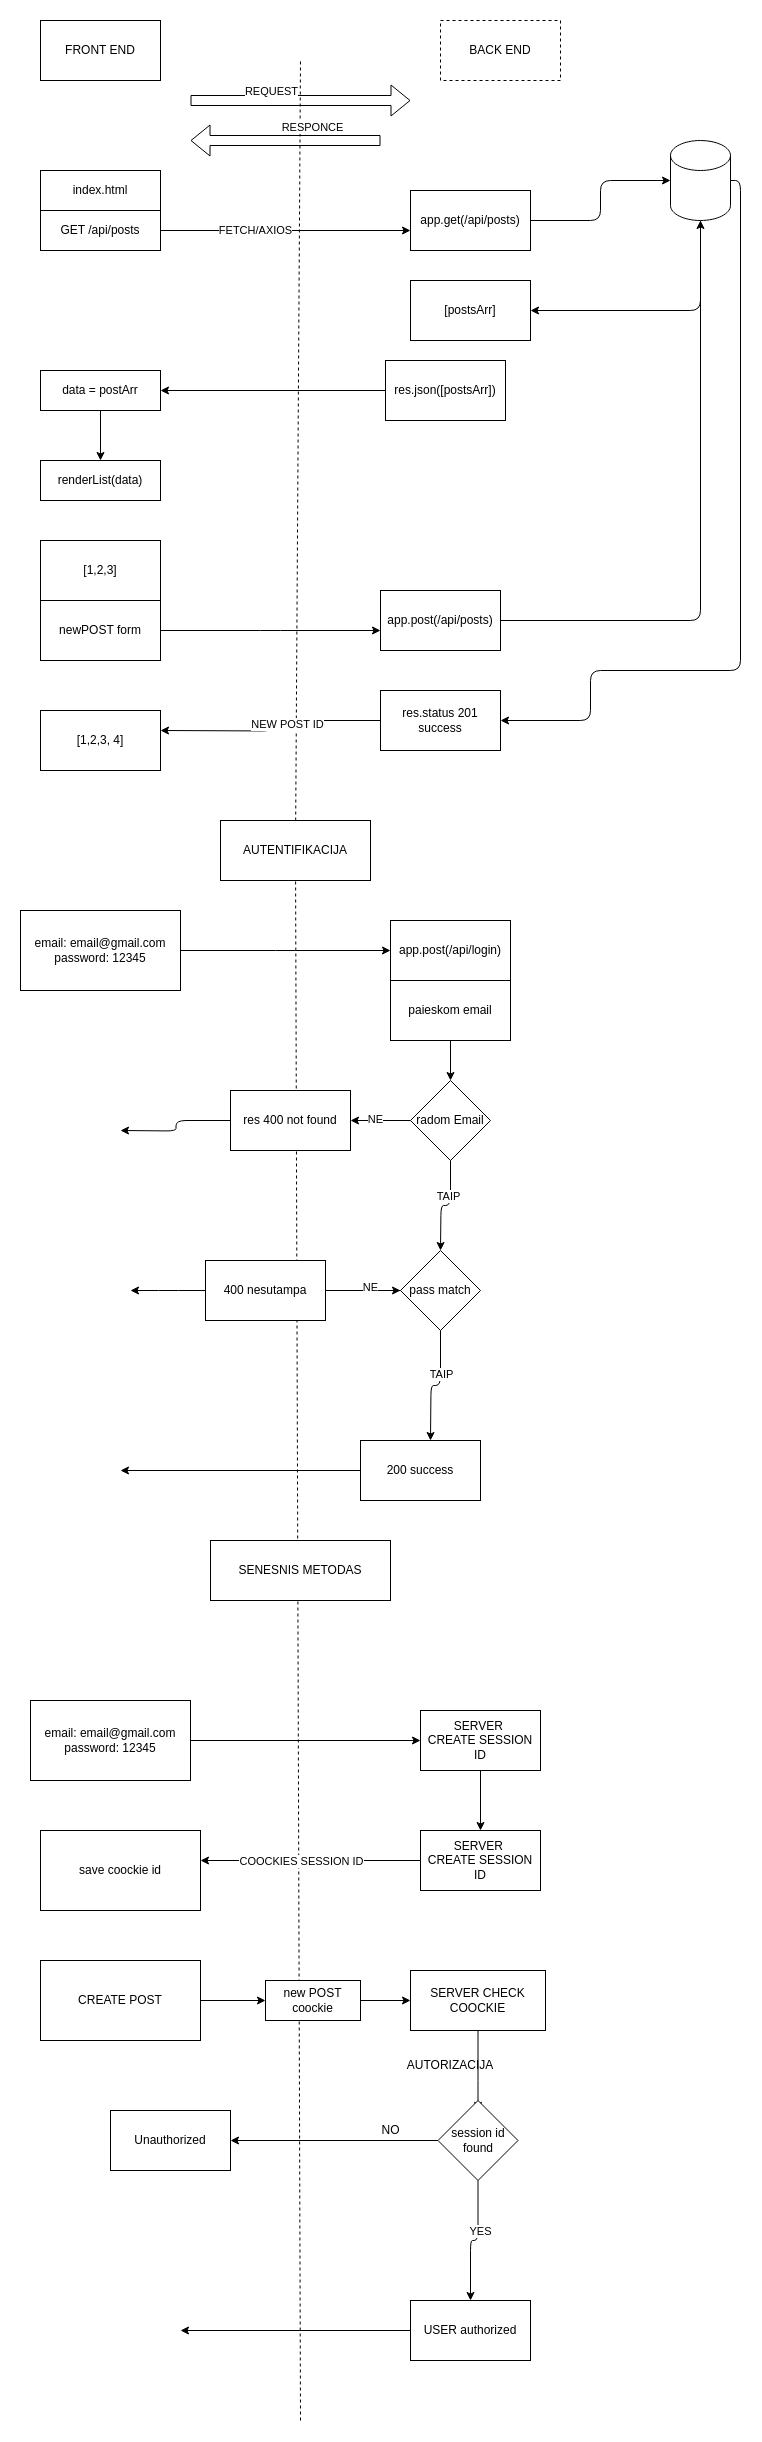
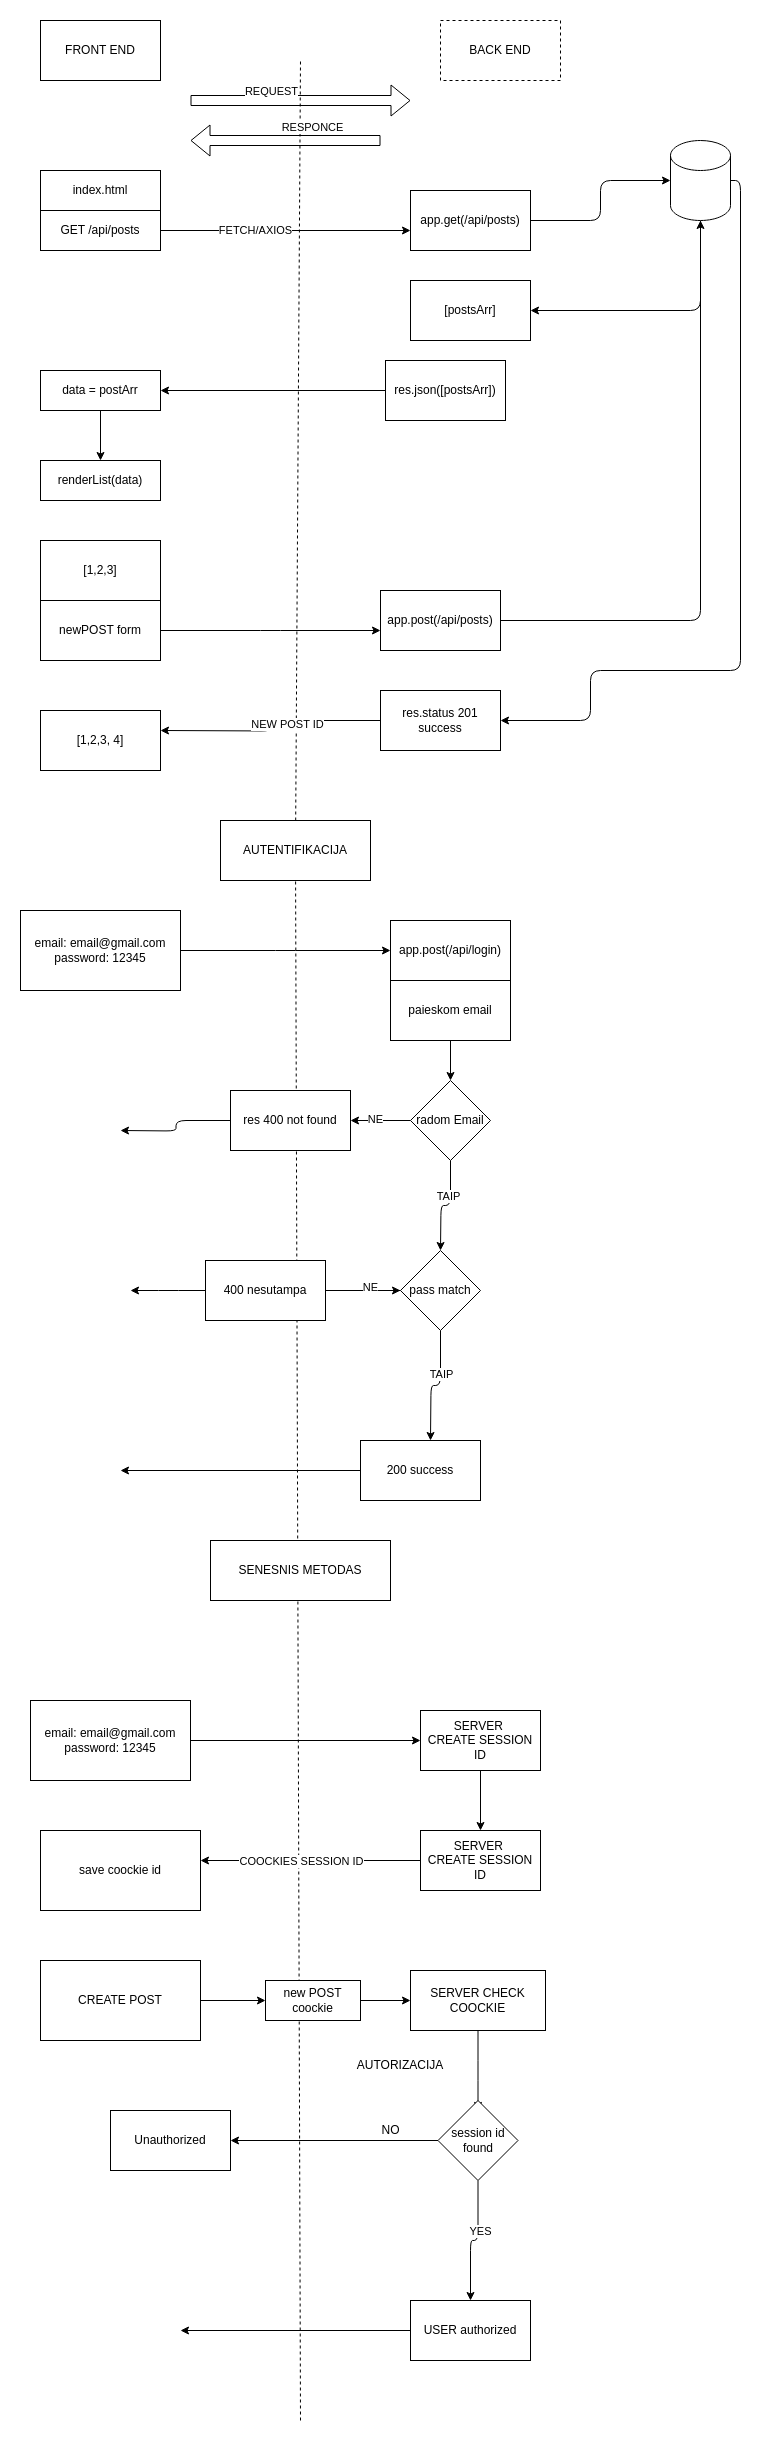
node "AUTORIZACIJA": moved (451, 2066) -> (401, 2066)
